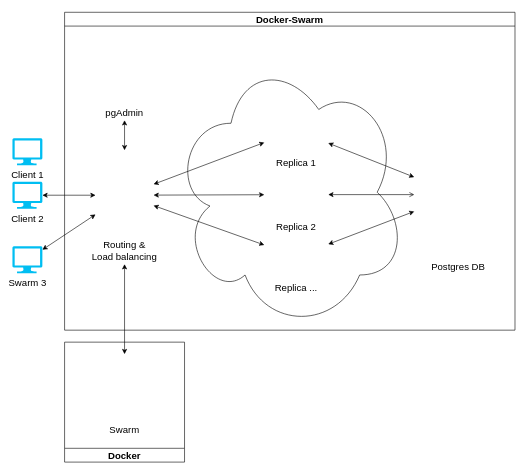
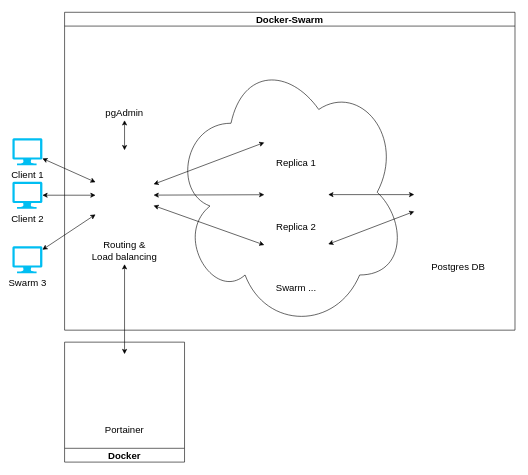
edge "Replica 1" -- "Postgres DB": removed
edge "Client 1" -- "Routing & Load balancing": added
edge "Replica 2" -- "Postgres DB": arrowhead open -> classic
node "Replica ...": label "Replica ..." -> "Swarm ..."
node "Swarm": label "Swarm" -> "Portainer"
